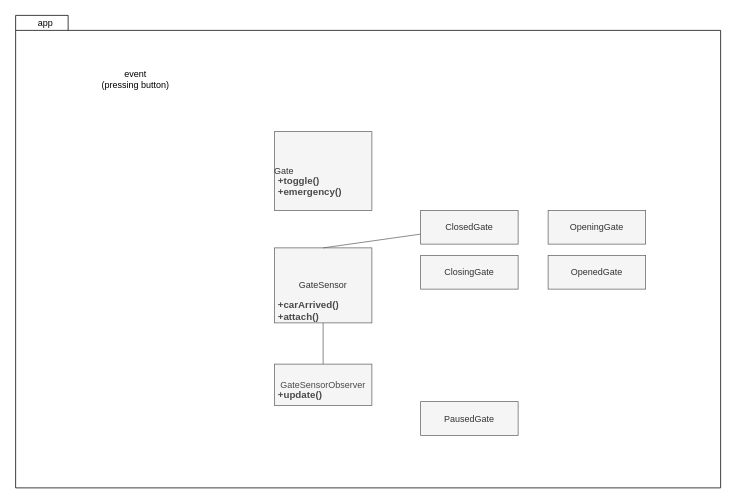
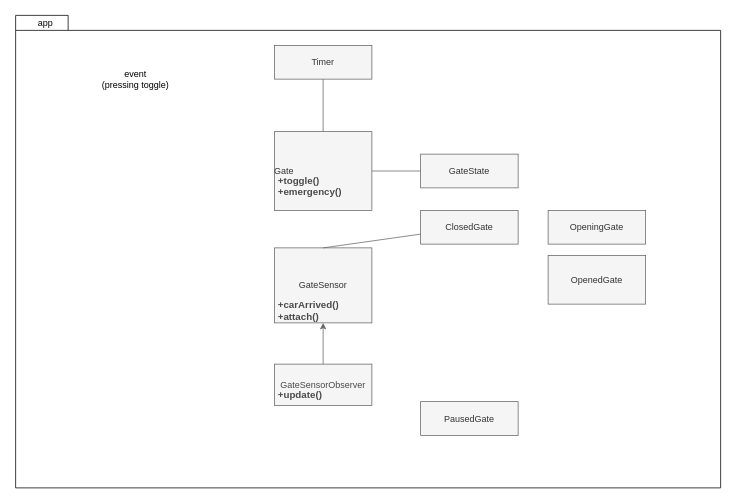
node "Timer": added
node "event (pressing button)": label "event (pressing button)" -> "event (pressing toggle)"
edge "Timer" -- "Gate": added
edge "Gate" -- "GateState": added
node "GateState": added
node "ClosingGate": removed
node "OpenedGate": size 98x34 -> 98x49
edge "GateSensor" -- "GateSensorObserver": arrowhead none -> classic
